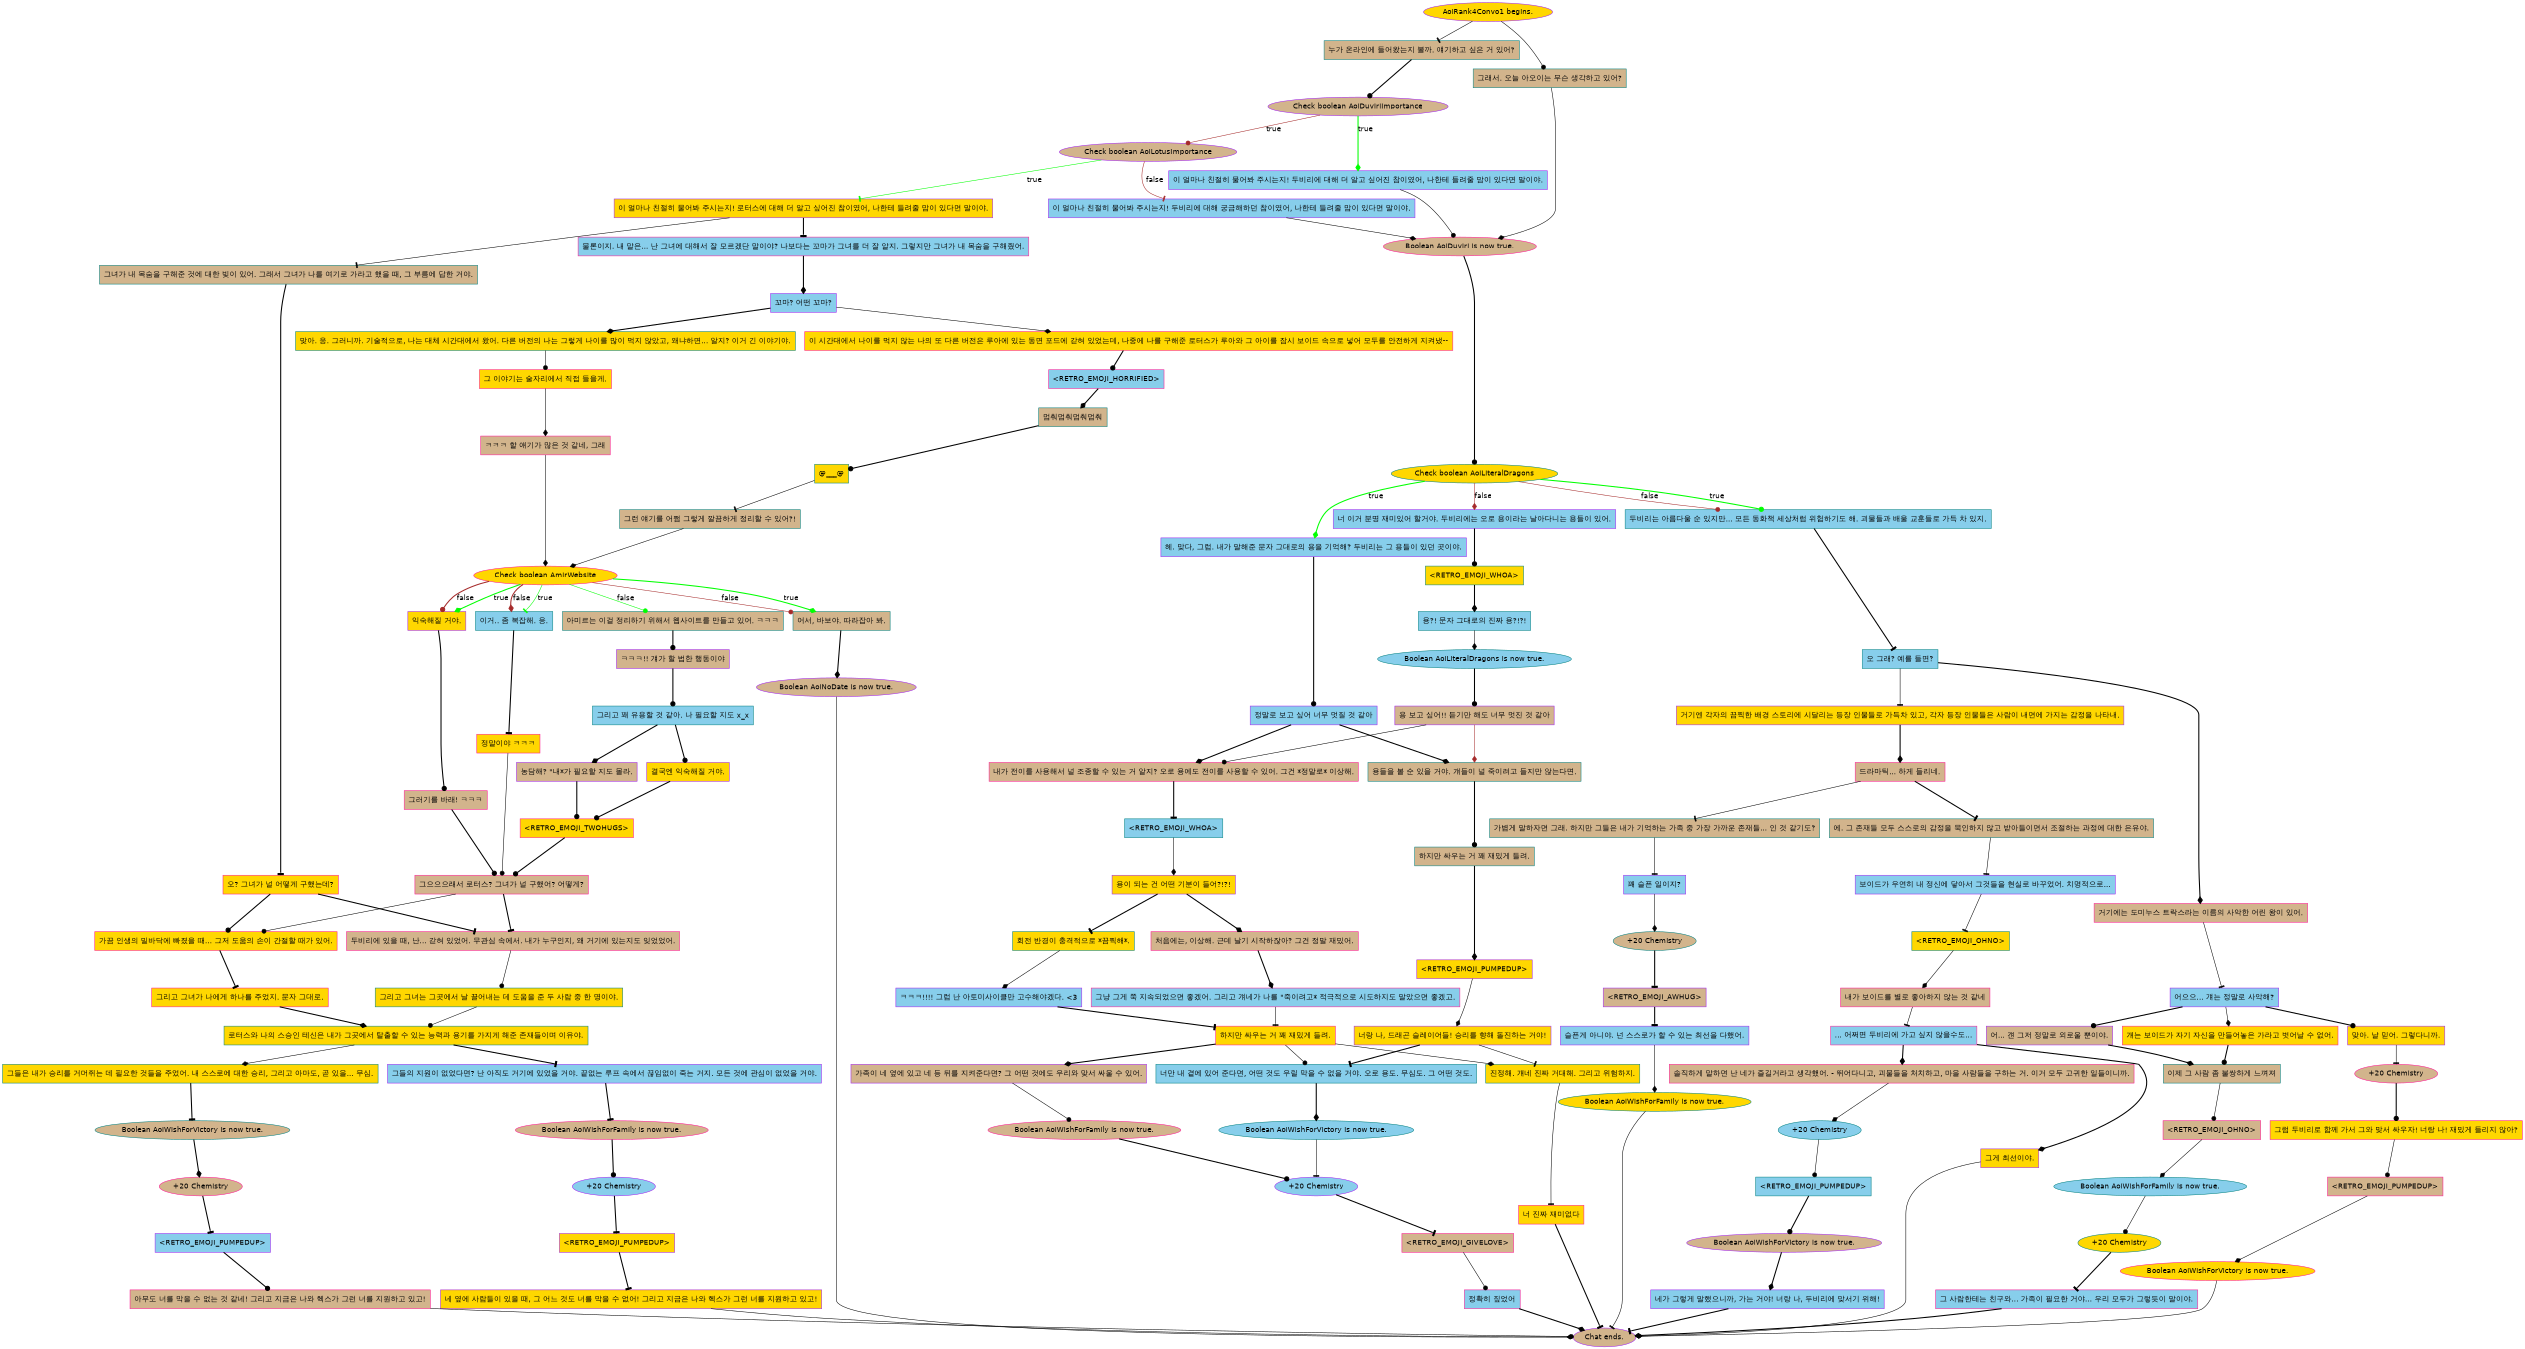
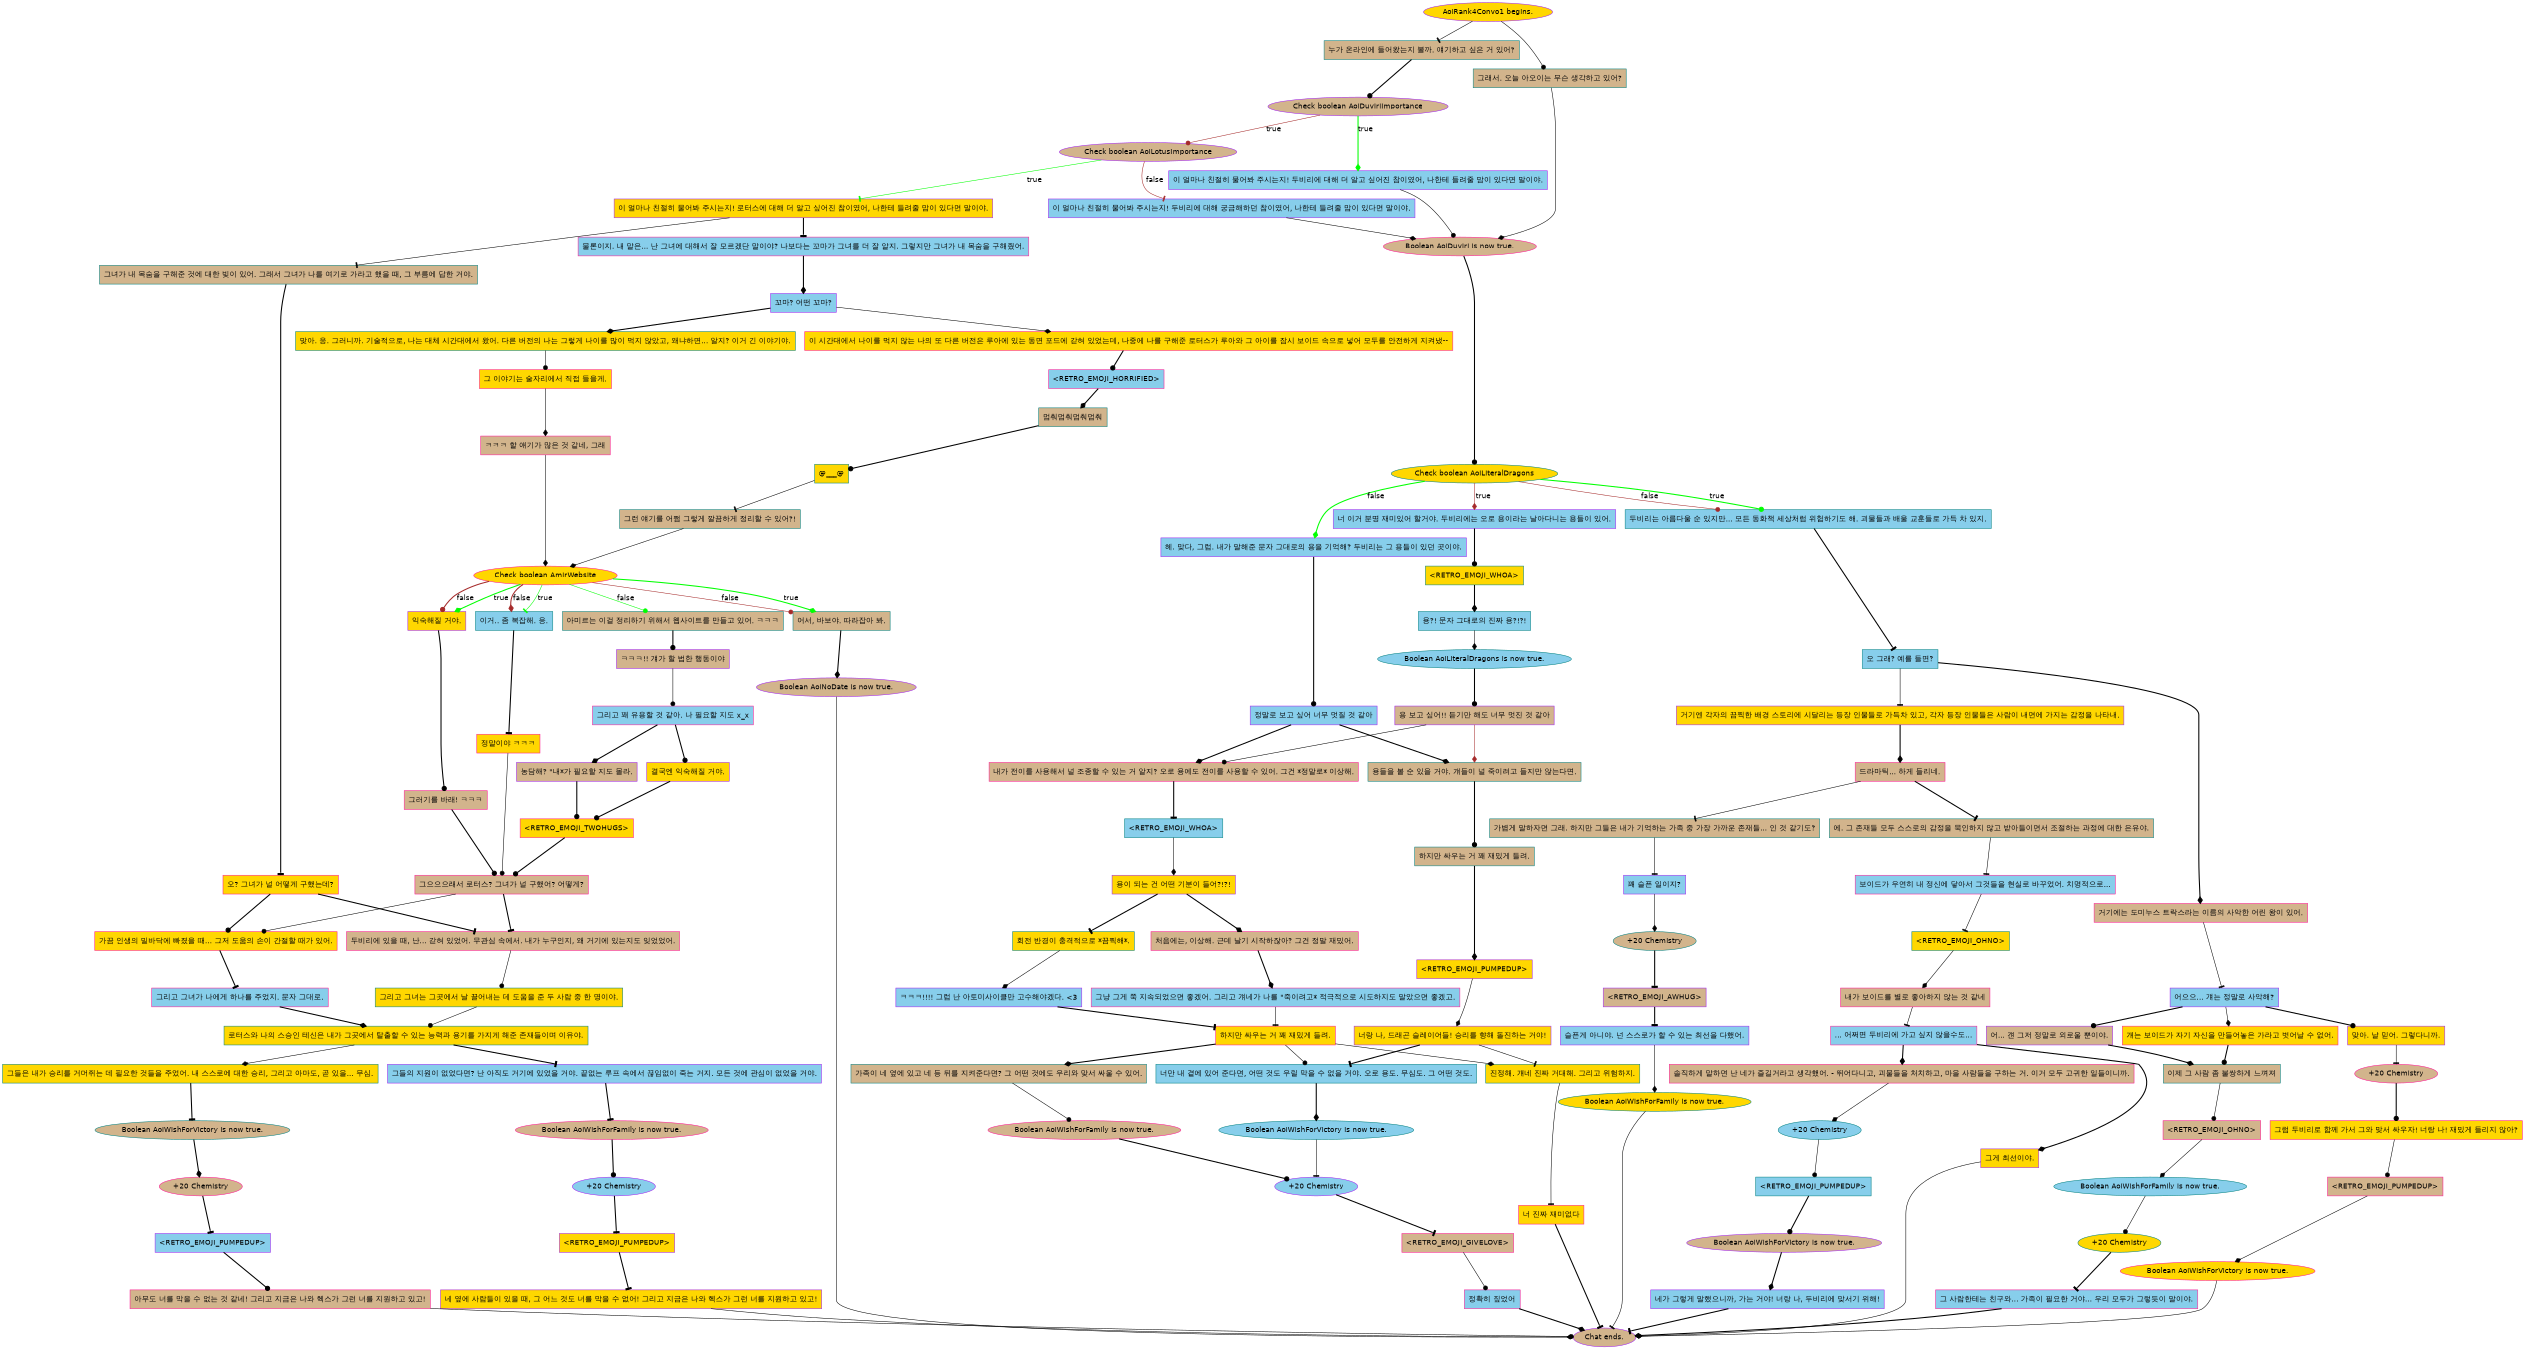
edge "Check boolean AoiLiteralDragons" -> "헤. 맞다, 그럼. 내가 말해준 문자 그대로의 용을 기억해? 두비리는 그 용들이 있던 곳이야.": label "true" -> "false"
edge "Check boolean AoiLiteralDragons" -> "너 이거 분명 재미있어 할거야. 두비리에는 오로 용이라는 날아다니는 용들이 있어.": label "false" -> "true"
edge "ㅋㅋㅋ!! 걔가 할 법한 행동이야" -> "그리고 꽤 유용할 것 같아. 나 필요할 지도 x_x": style bold -> solid
node "그리고 꽤 유용할 것 같아. 나 필요할 지도 x_x": color teal -> deeppink
node "보이드가 우연히 내 정신에 닿아서 그것들을 현실로 바꾸었어. 치명적으로...": color purple -> deeppink
node "그리고 그녀가 나에게 하나를 주었지. 문자 그대로.": fillcolor gold -> skyblue
node "가족이 네 옆에 있고 네 등 뒤를 지켜준다면? 그 어떤 것에도 우리와 맞서 싸울 수 있어.": color purple -> teal
